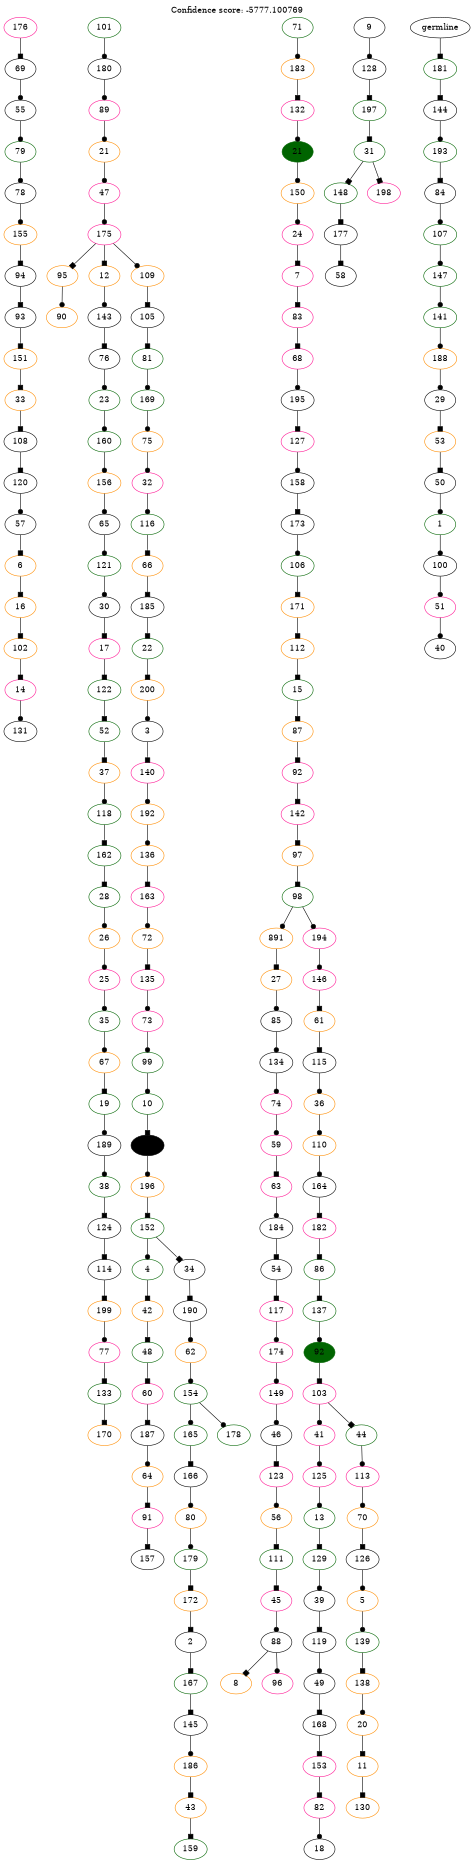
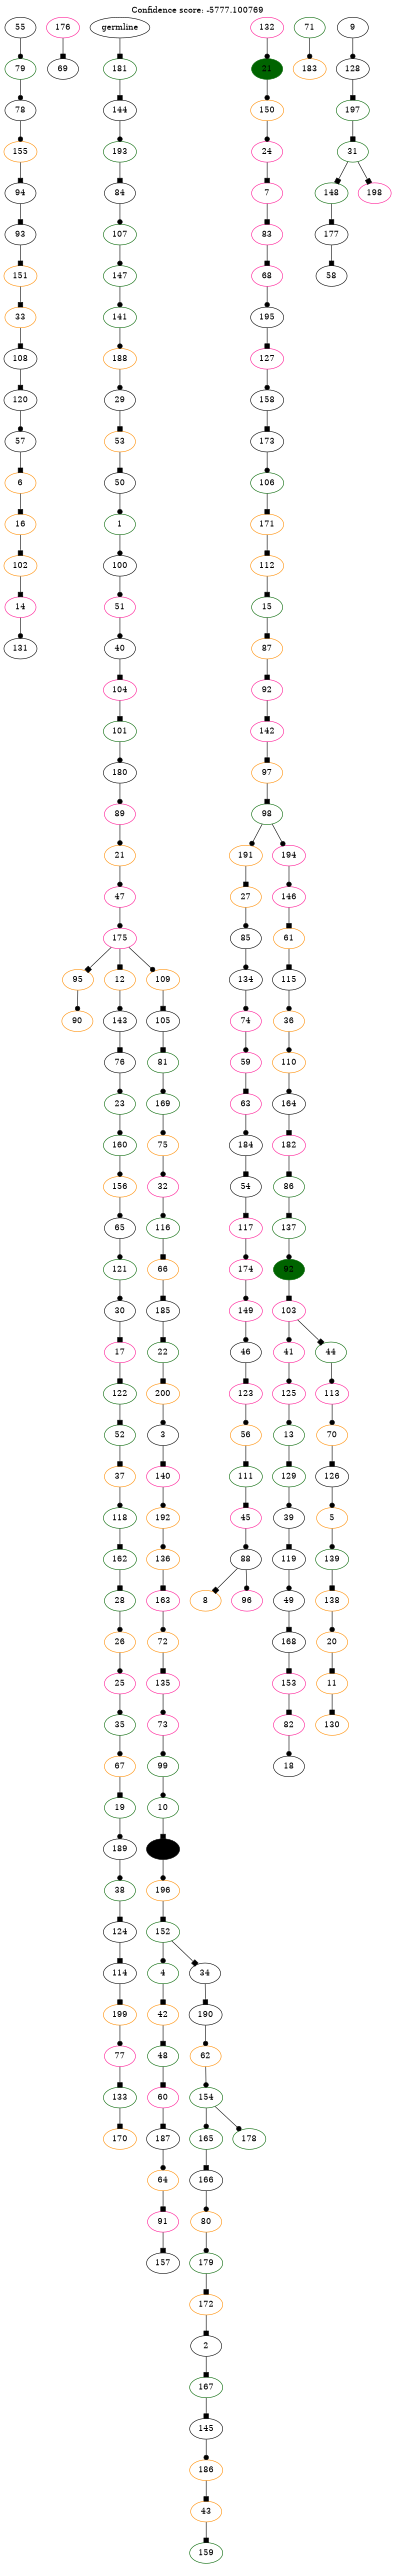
edge "69" -> "55": removed
edge "183" -> "132": removed
node "104": added
node "891": label "891" -> "191"
